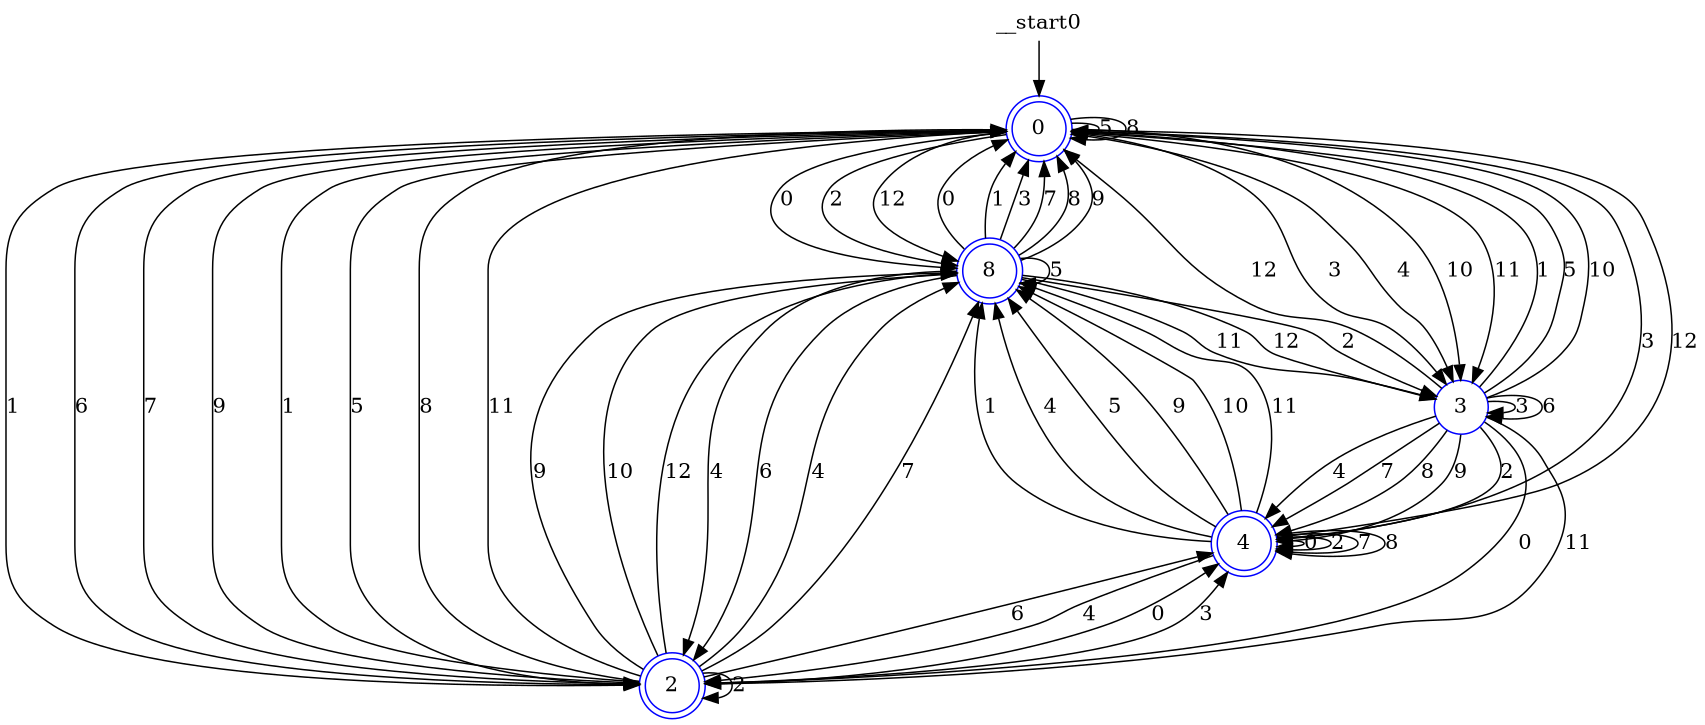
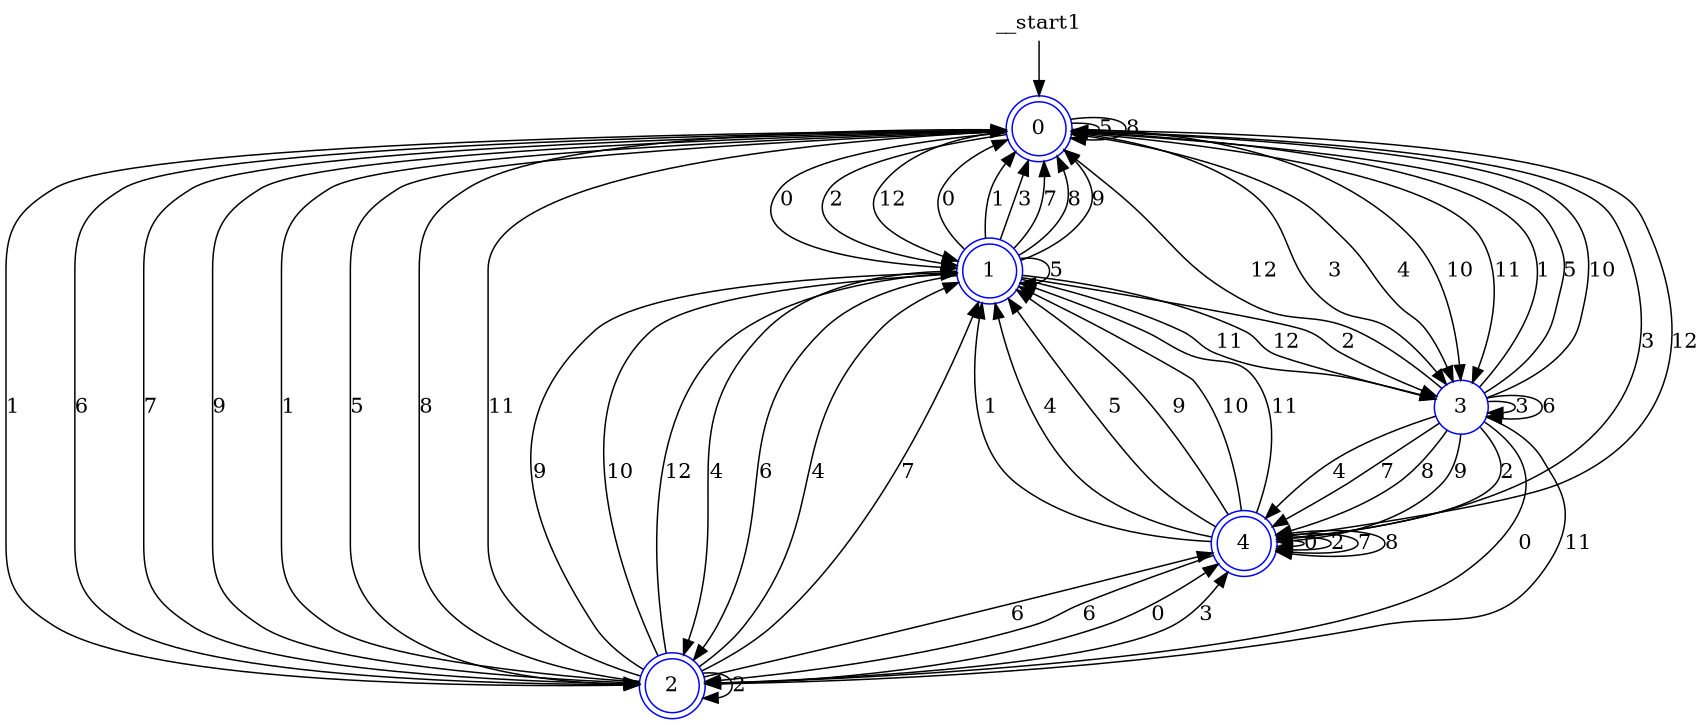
node "__start0": label "__start0" -> "__start1"
node "8": label "8" -> "1"
edge "4" -> "2": label "4" -> "6"
